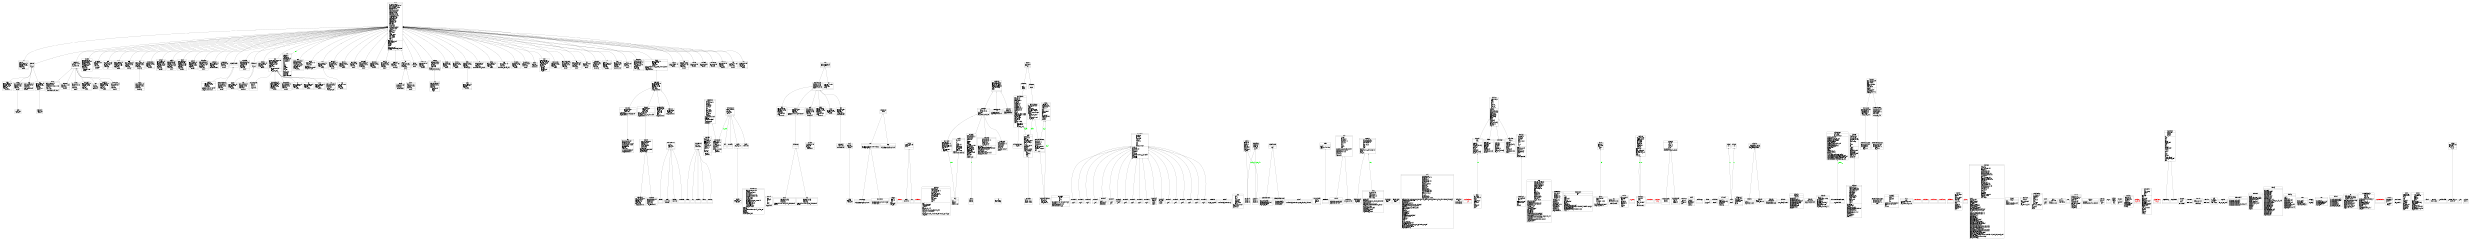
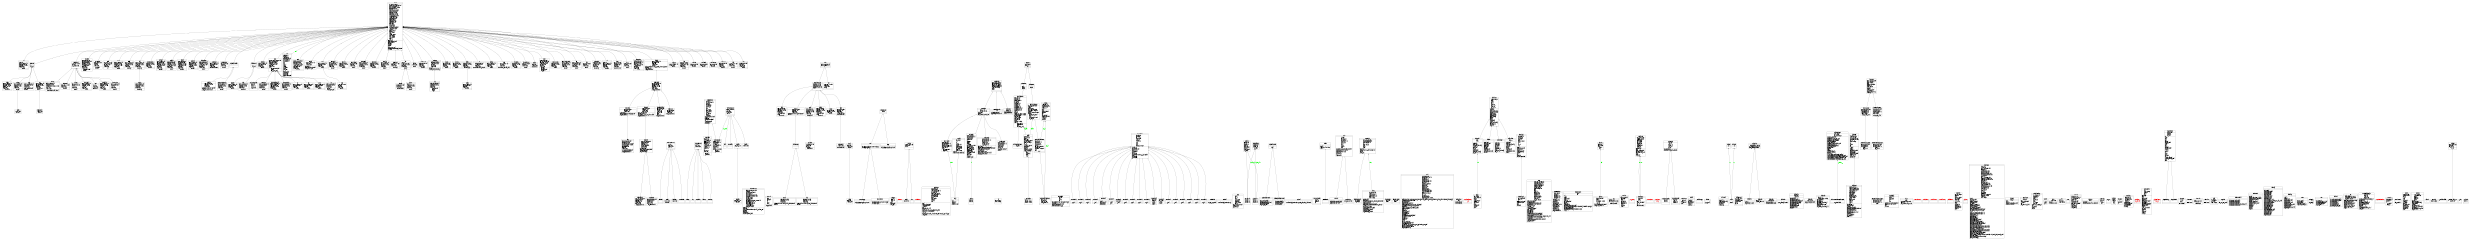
node "DeAuthenticate": removed
node "GPGCheckKeys": added
node "MailPileUnittest": removed
